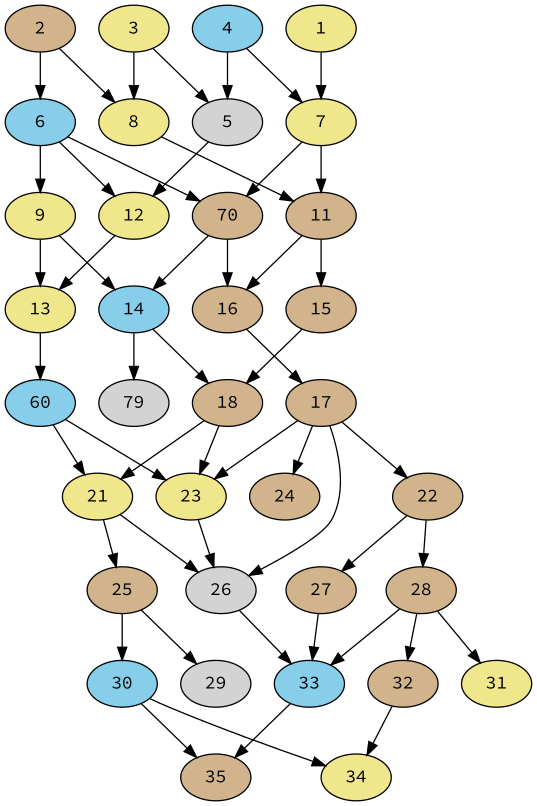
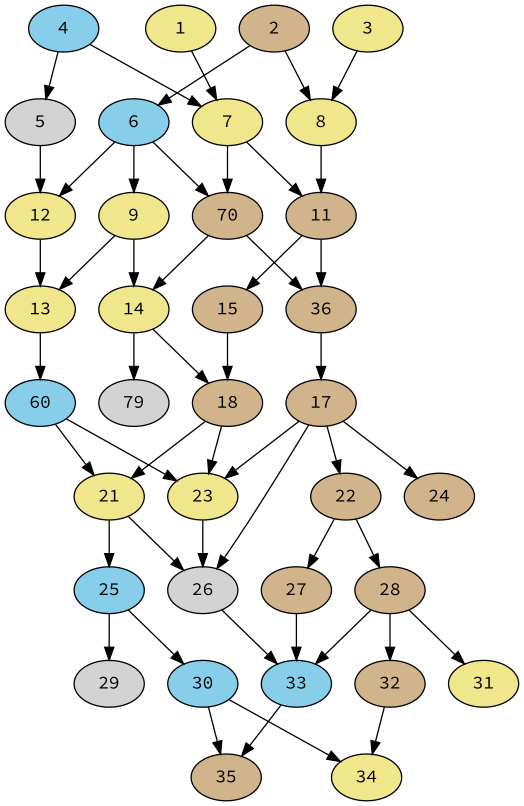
edge "3" -> "5": removed
node "14": fillcolor skyblue -> khaki
node "16": label "16" -> "36"
node "25": fillcolor tan -> skyblue
